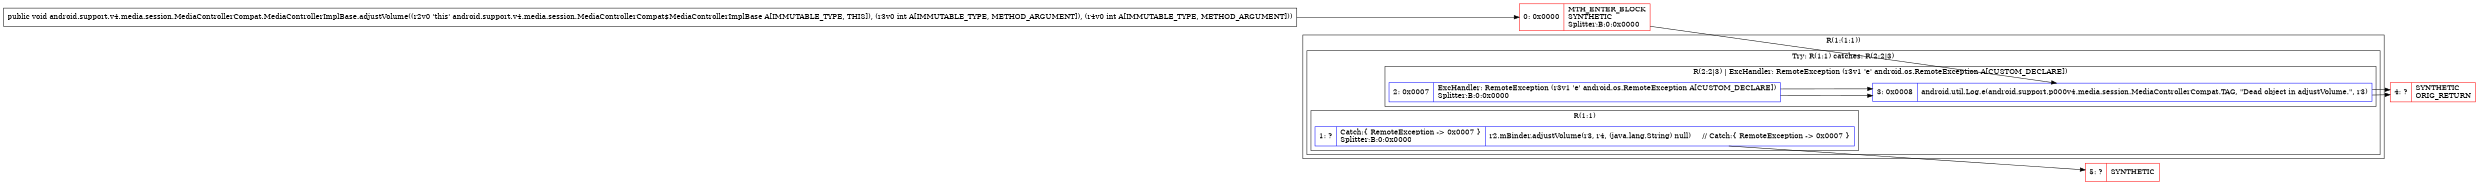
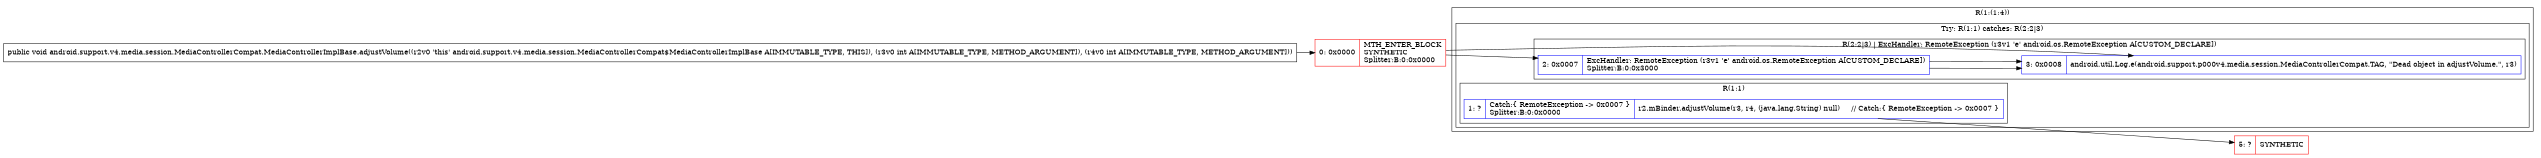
cluster "R(1:(1:1))": label "R(1:(1:1))" -> "R(1:(1:4))"
edge "0: 0x0000" -> "2: 0x0007": added
node "4: ?": removed
node "2: 0x0007": text "Splitter:B:0:0x0000" -> "Splitter:B:0:0x3000"
